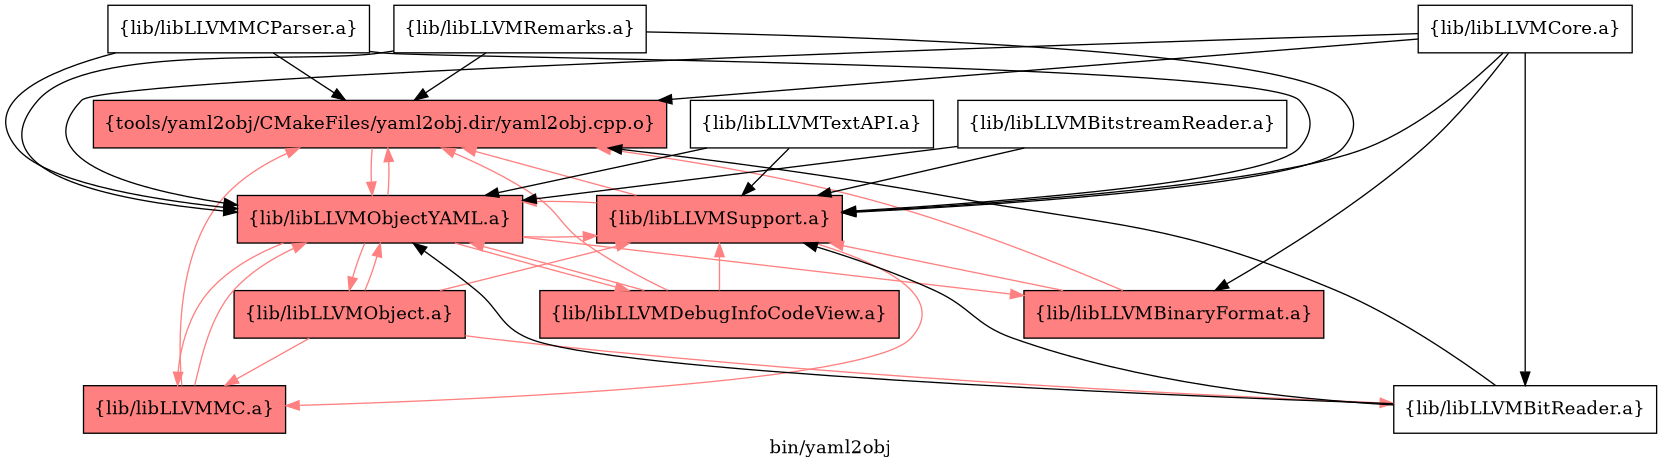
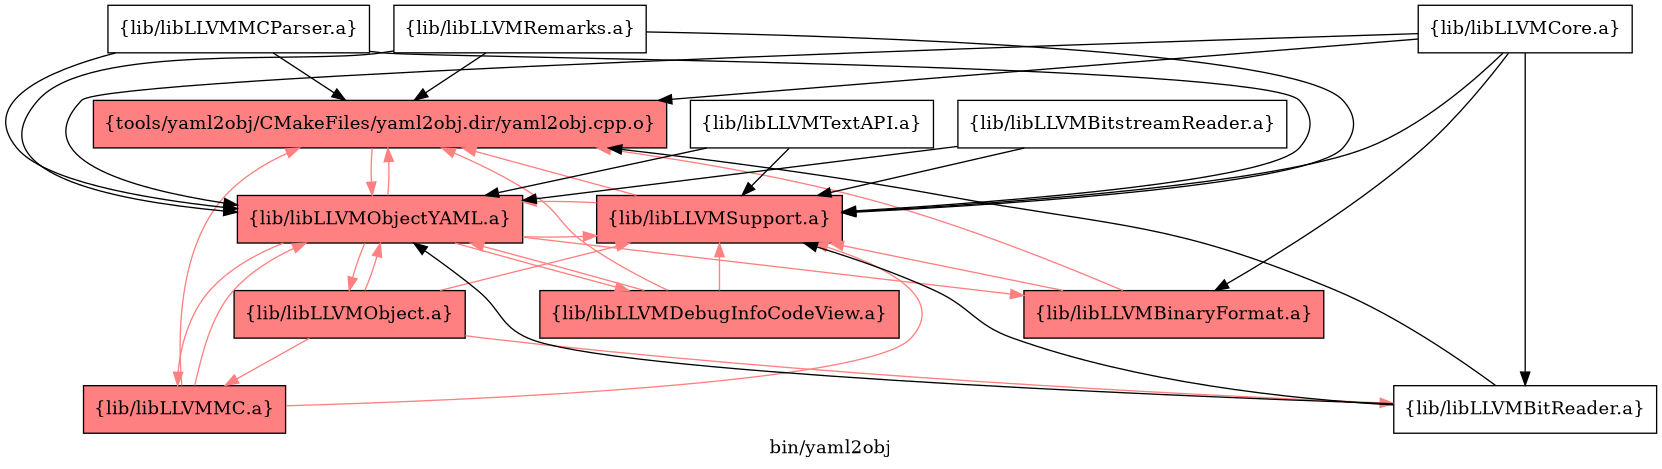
edge "{lib/libLLVMSupport.a}" -> "{lib/libLLVMMC.a}": reversed
